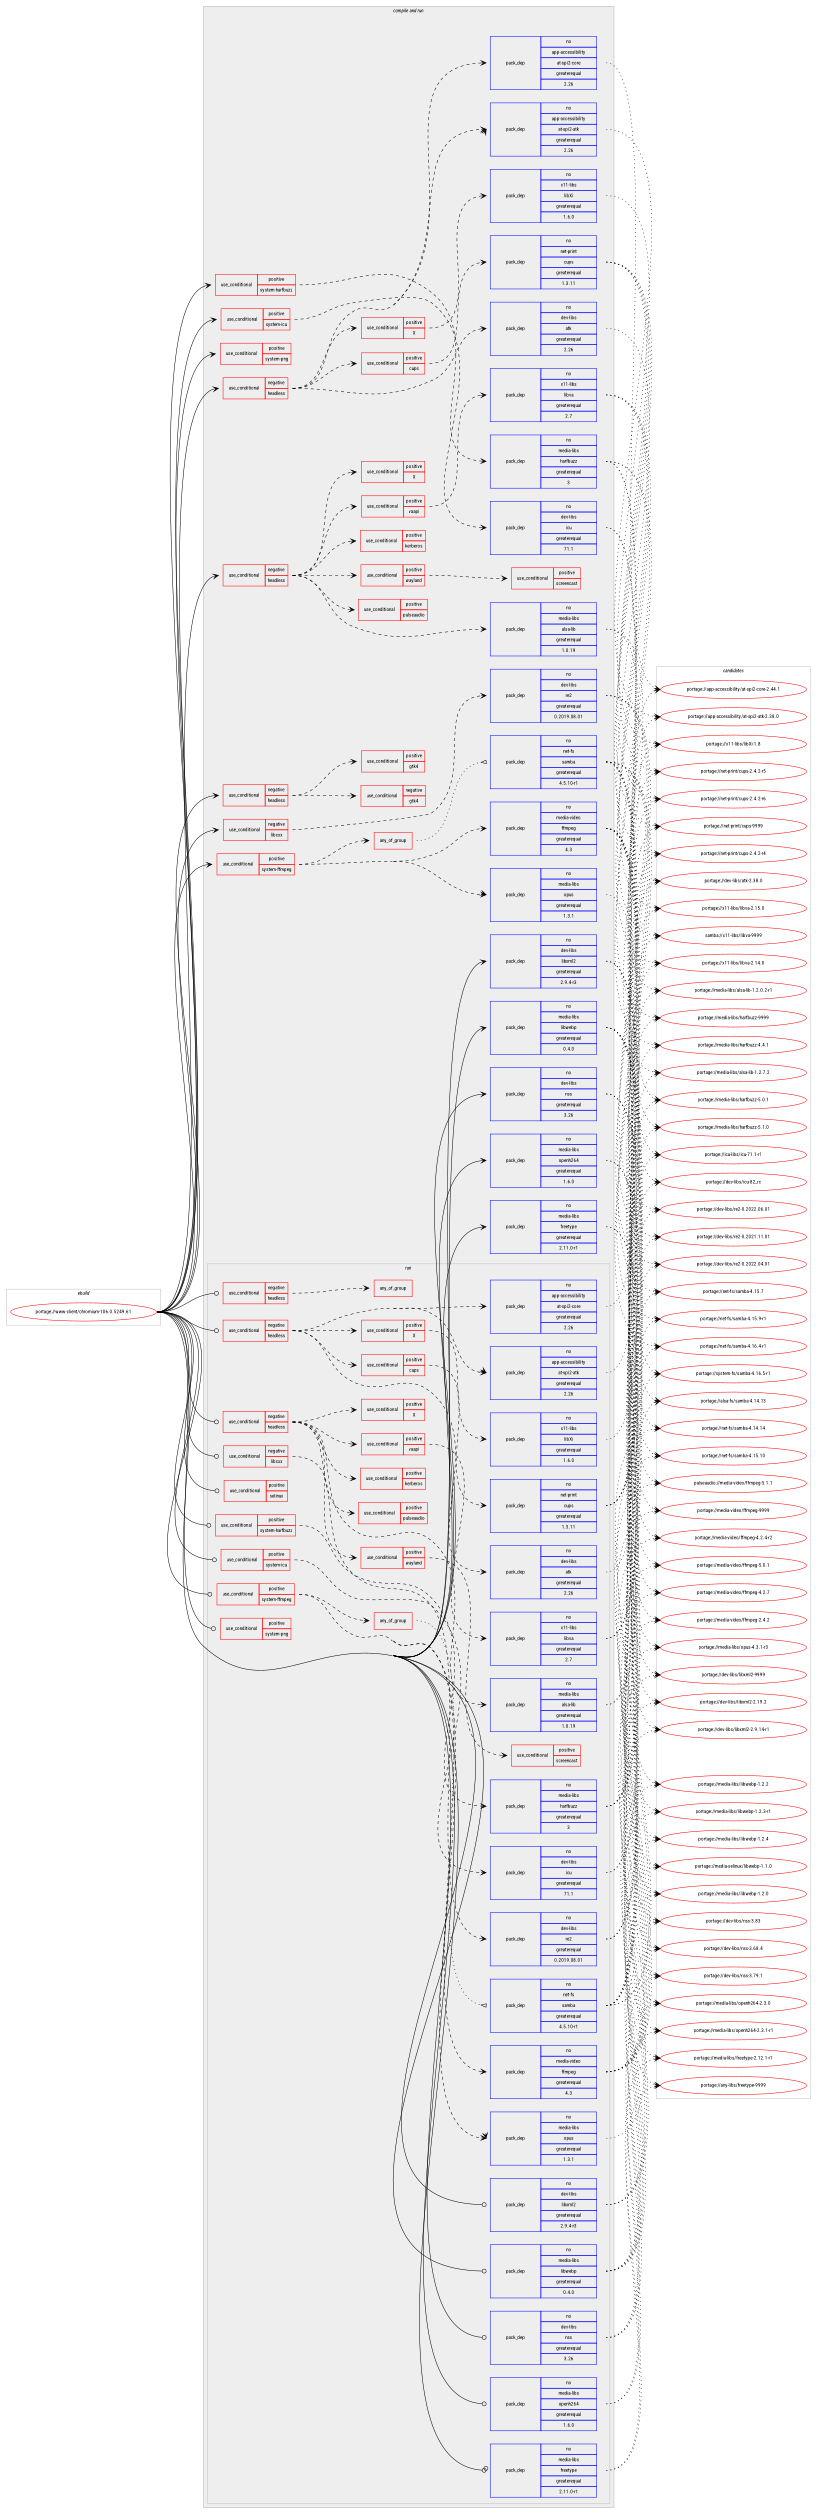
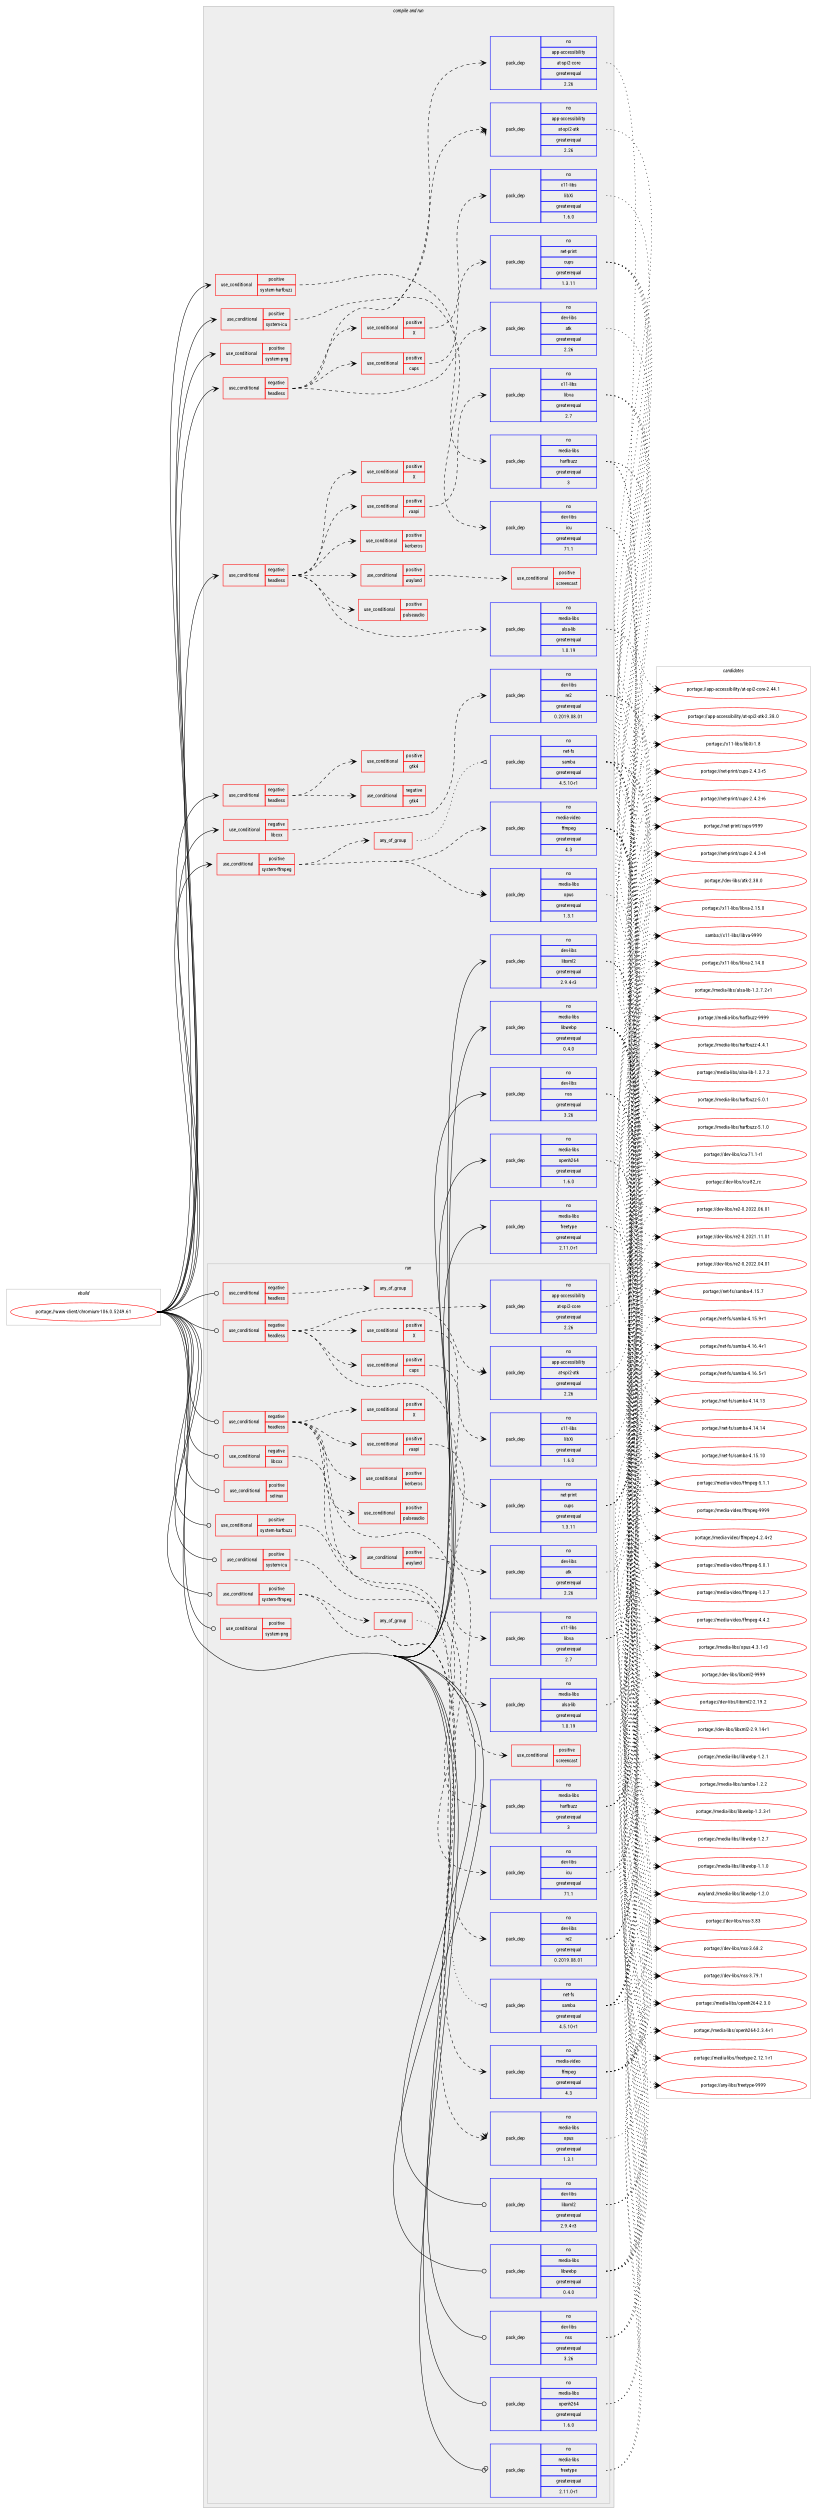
node "portage://media-libs/alsa-lib-1.2.0.2-r1": label "portage://media-libs/alsa-lib-1.2.0.2-r1" -> "portage://media-libs/alsa-lib-1.2.7.2-r1"
node "portage://icu-libs/icu-71.1-r1": label "portage://icu-libs/icu-71.1-r1" -> "portage://dev-libs/icu-71.1-r1"
node "portage://system-fs/samba-4.16.5-r1": label "portage://system-fs/samba-4.16.5-r1" -> "portage://net-fs/samba-4.16.5-r1"
node "portage://alsa-fs/samba-4.14.13": label "portage://alsa-fs/samba-4.14.13" -> "portage://net-fs/samba-4.14.13"
node "pulseaudio://media-video/ffmpeg-5.1.1": label "pulseaudio://media-video/ffmpeg-5.1.1" -> "portage://media-video/ffmpeg-5.1.1"
node "portage://media-video/ffmpeg-4.2.7": label "portage://media-video/ffmpeg-4.2.7" -> "portage://media-video/ffmpeg-1.2.7"
node "portage://media-video/ffmpeg-2.4.2": label "portage://media-video/ffmpeg-2.4.2" -> "portage://media-video/ffmpeg-4.4.2"
node "portage://media-libs/libwebp-1.2.1": added
node "portage://media-libs/libwebp-1.2.2": label "portage://media-libs/libwebp-1.2.2" -> "portage://media-libs/samba-1.2.2"
node "portage://media-libs/libwebp-1.2.4": label "portage://media-libs/libwebp-1.2.4" -> "portage://media-libs/libwebp-1.2.7"
node "portage://media-selinux/libwebp-1.1.0": label "portage://media-selinux/libwebp-1.1.0" -> "portage://media-libs/libwebp-1.1.0"
node "portage://media-libs/libwebp-1.2.0": label "portage://media-libs/libwebp-1.2.0" -> "wayland://media-libs/libwebp-1.2.0"
node "portage://dev-libs/nss-3.68.4": label "portage://dev-libs/nss-3.68.4" -> "portage://dev-libs/nss-3.68.2"
node "portage://media-libs/openh264-2.3.1-r1": label "portage://media-libs/openh264-2.3.1-r1" -> "portage://media-libs/openh264-2.3.4-r1"
